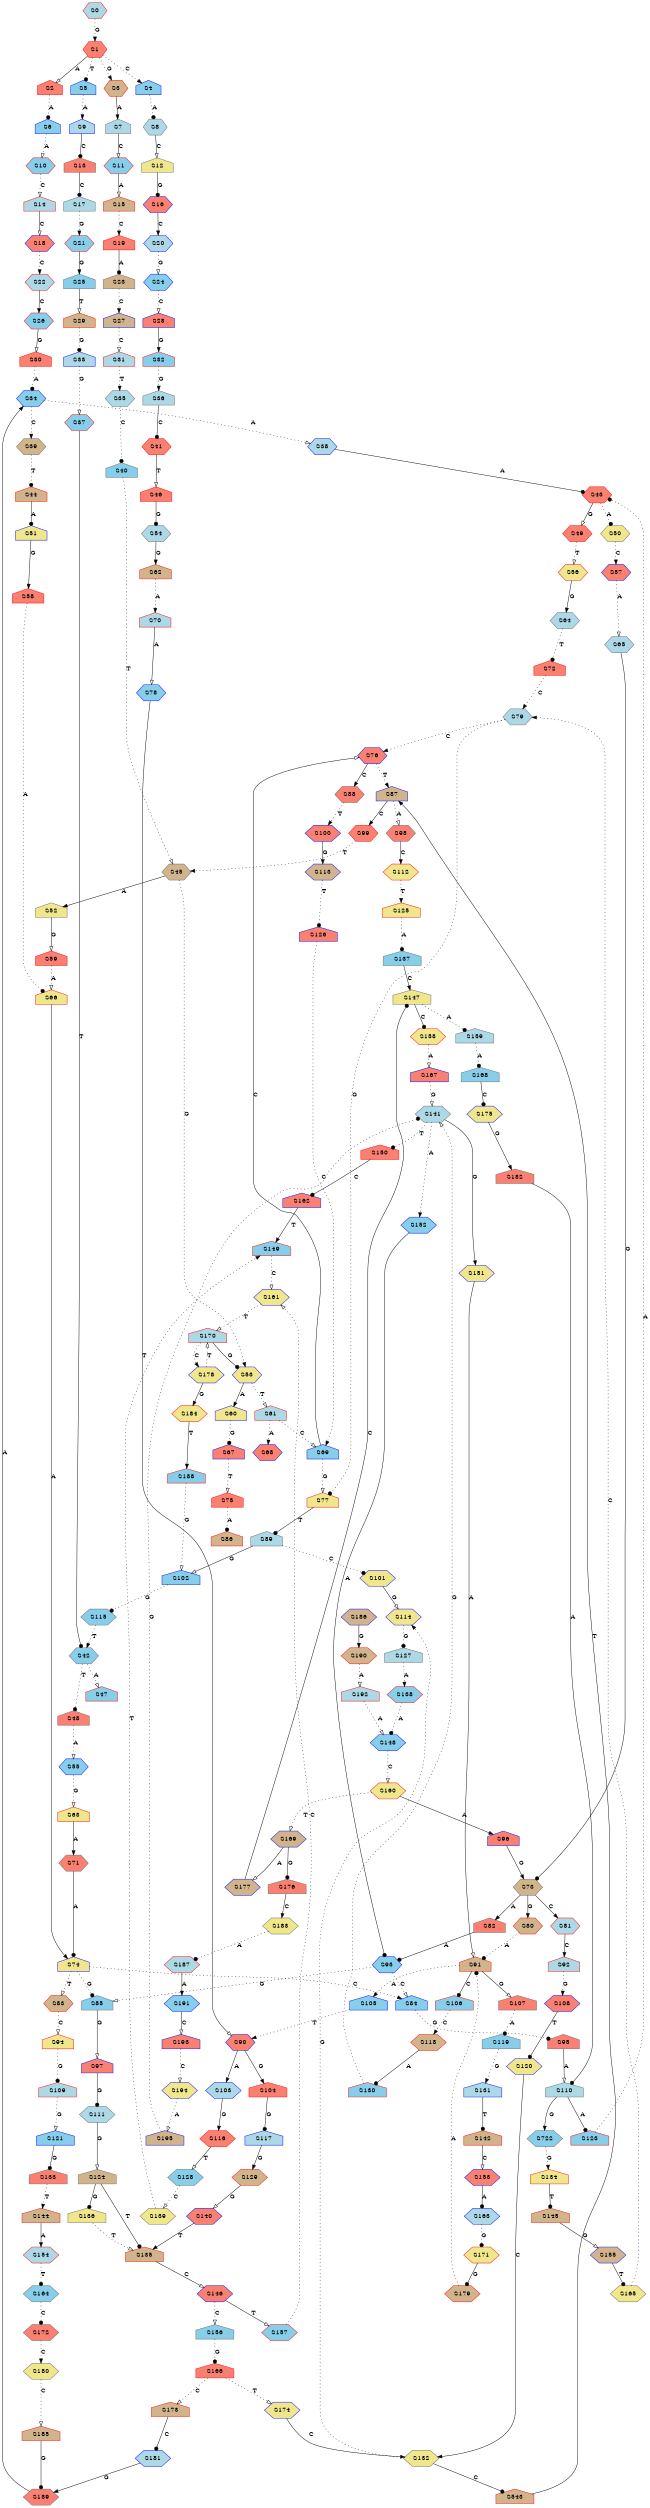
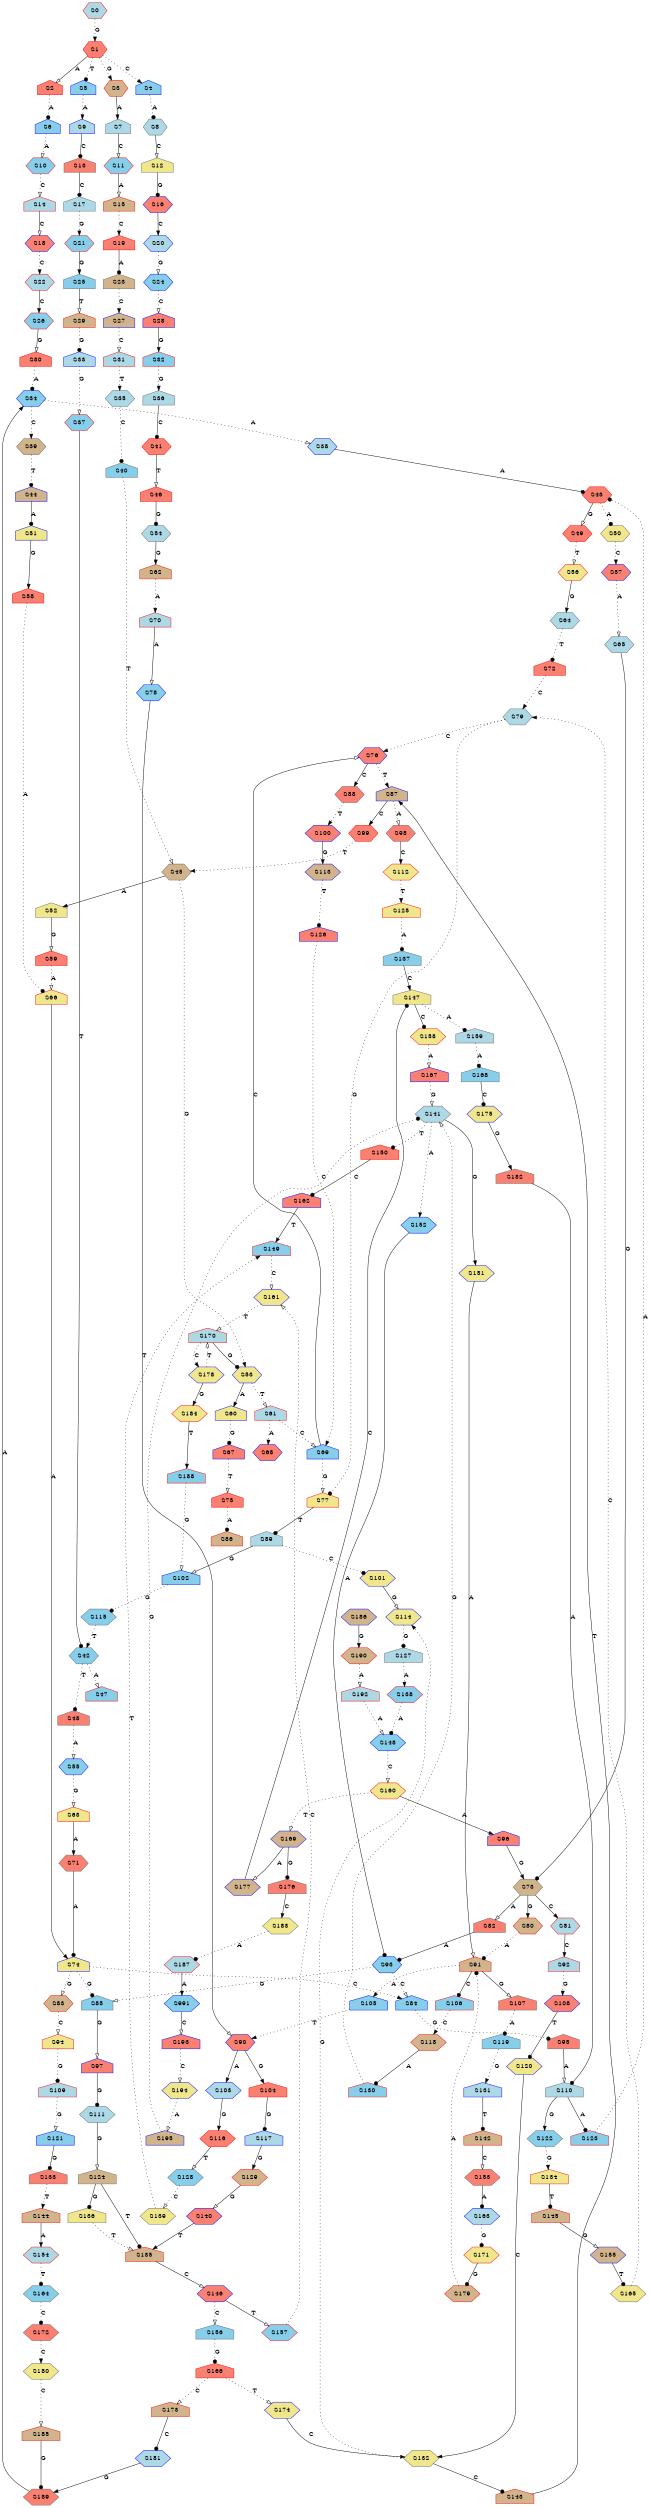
node "S44": color red -> blue
edge "S73" -> "S82": arrowhead normal -> onormal
edge "S74" -> "S83": label "T" -> "G"
node "S191": label "S191" -> "S991"
node "S722": label "S722" -> "S122"
node "S153": color blue -> gray40
node "S543": label "S543" -> "S143"
